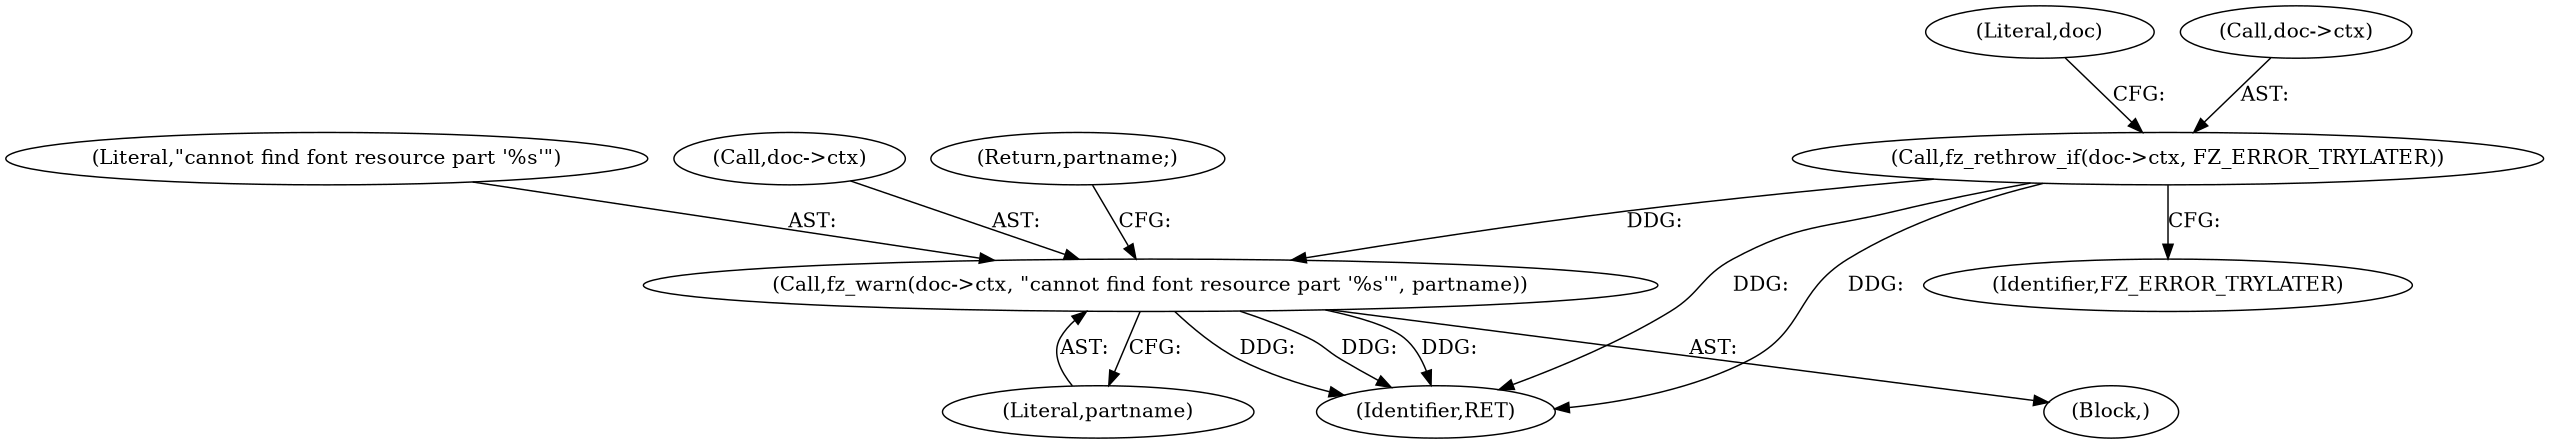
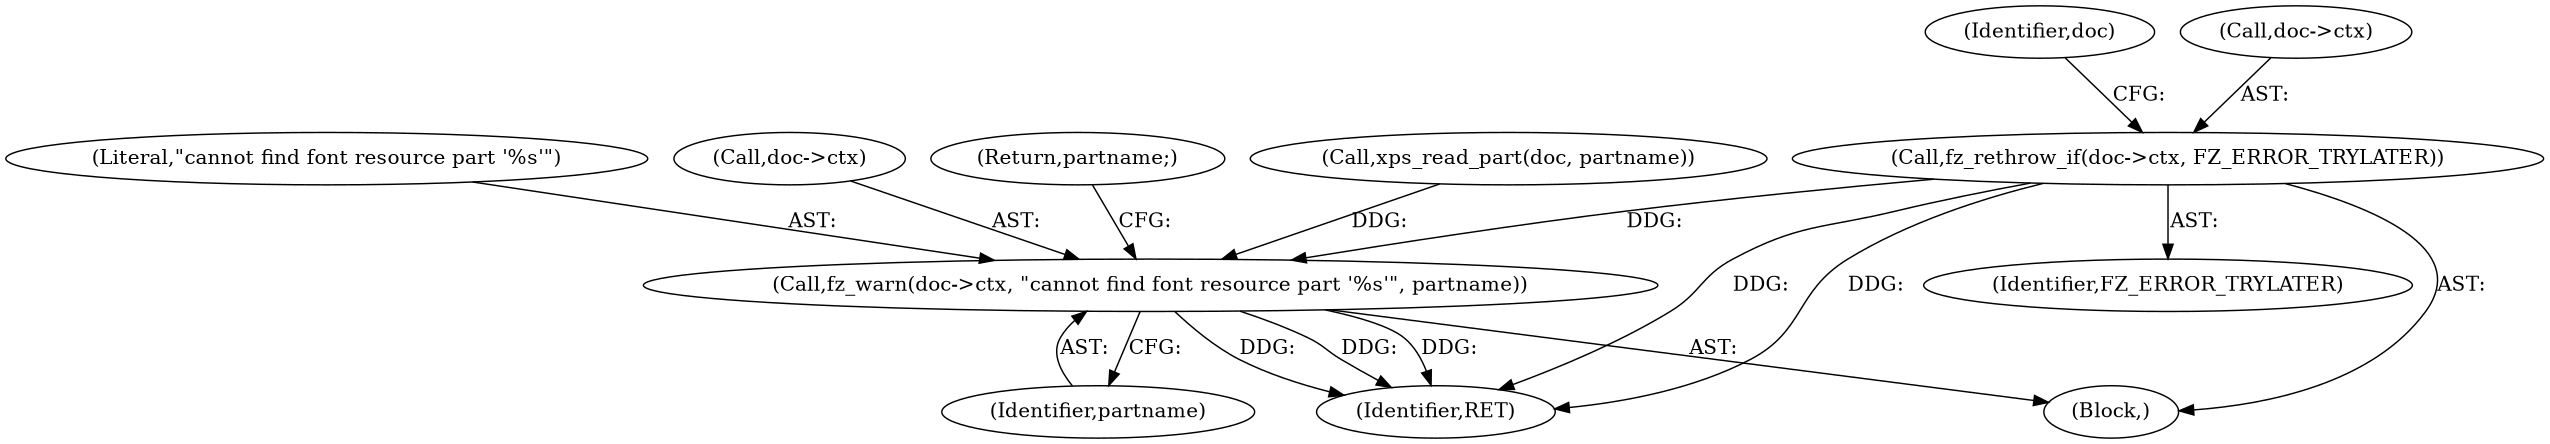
node "(Literal,doc)": label "(Literal,doc)" -> "(Identifier,doc)"
node "(Call,xps_read_part(doc, partname))": added
edge "(Call,fz_rethrow_if(doc->ctx, FZ_ERROR_TRYLATER))" -> "(Identifier,FZ_ERROR_TRYLATER)": label "CFG: " -> "AST: "
edge "(Call,fz_rethrow_if(doc->ctx, FZ_ERROR_TRYLATER))" -> "(Block,)": added, label "AST:"
node "(Literal,partname)": label "(Literal,partname)" -> "(Identifier,partname)"
